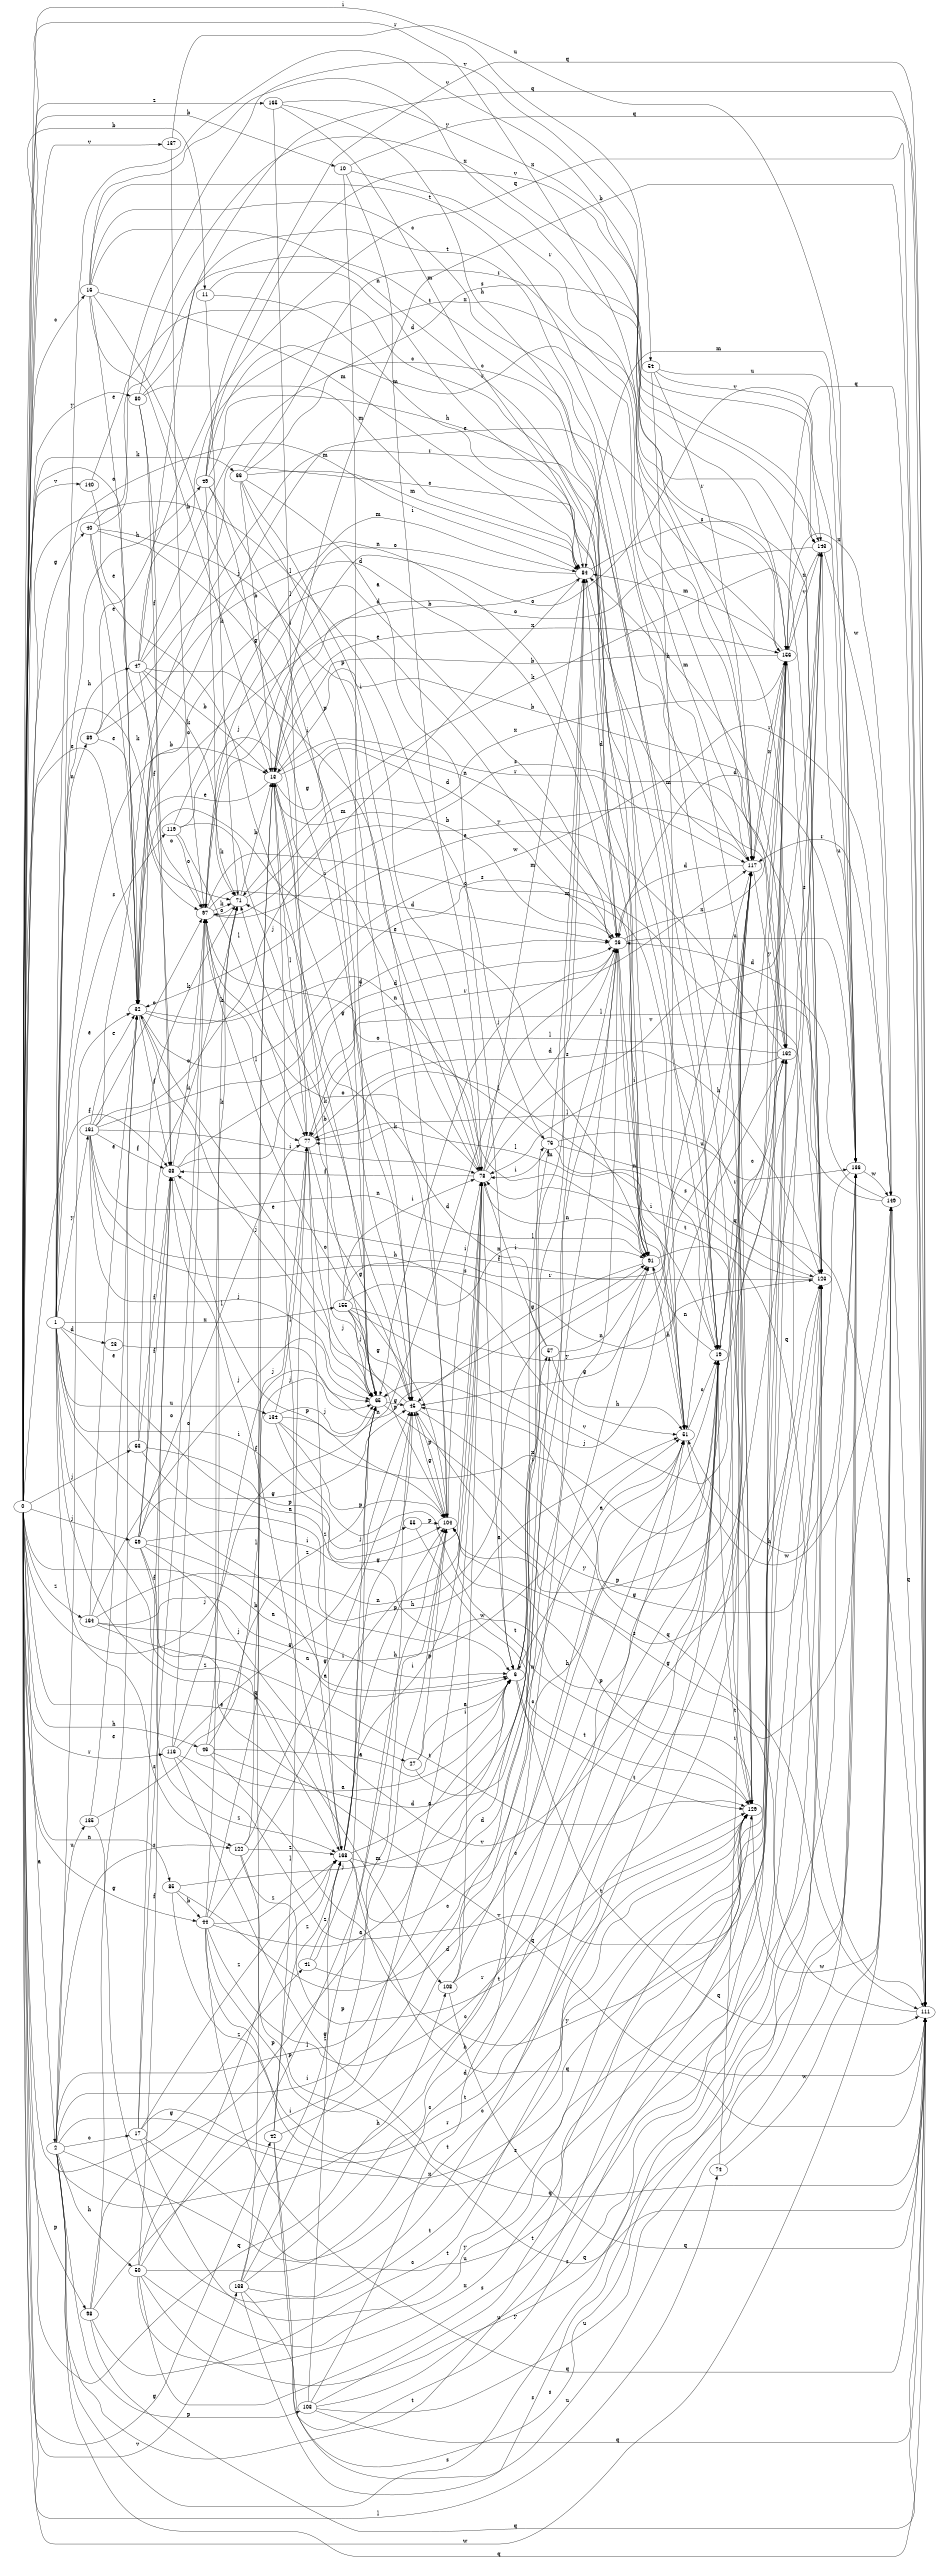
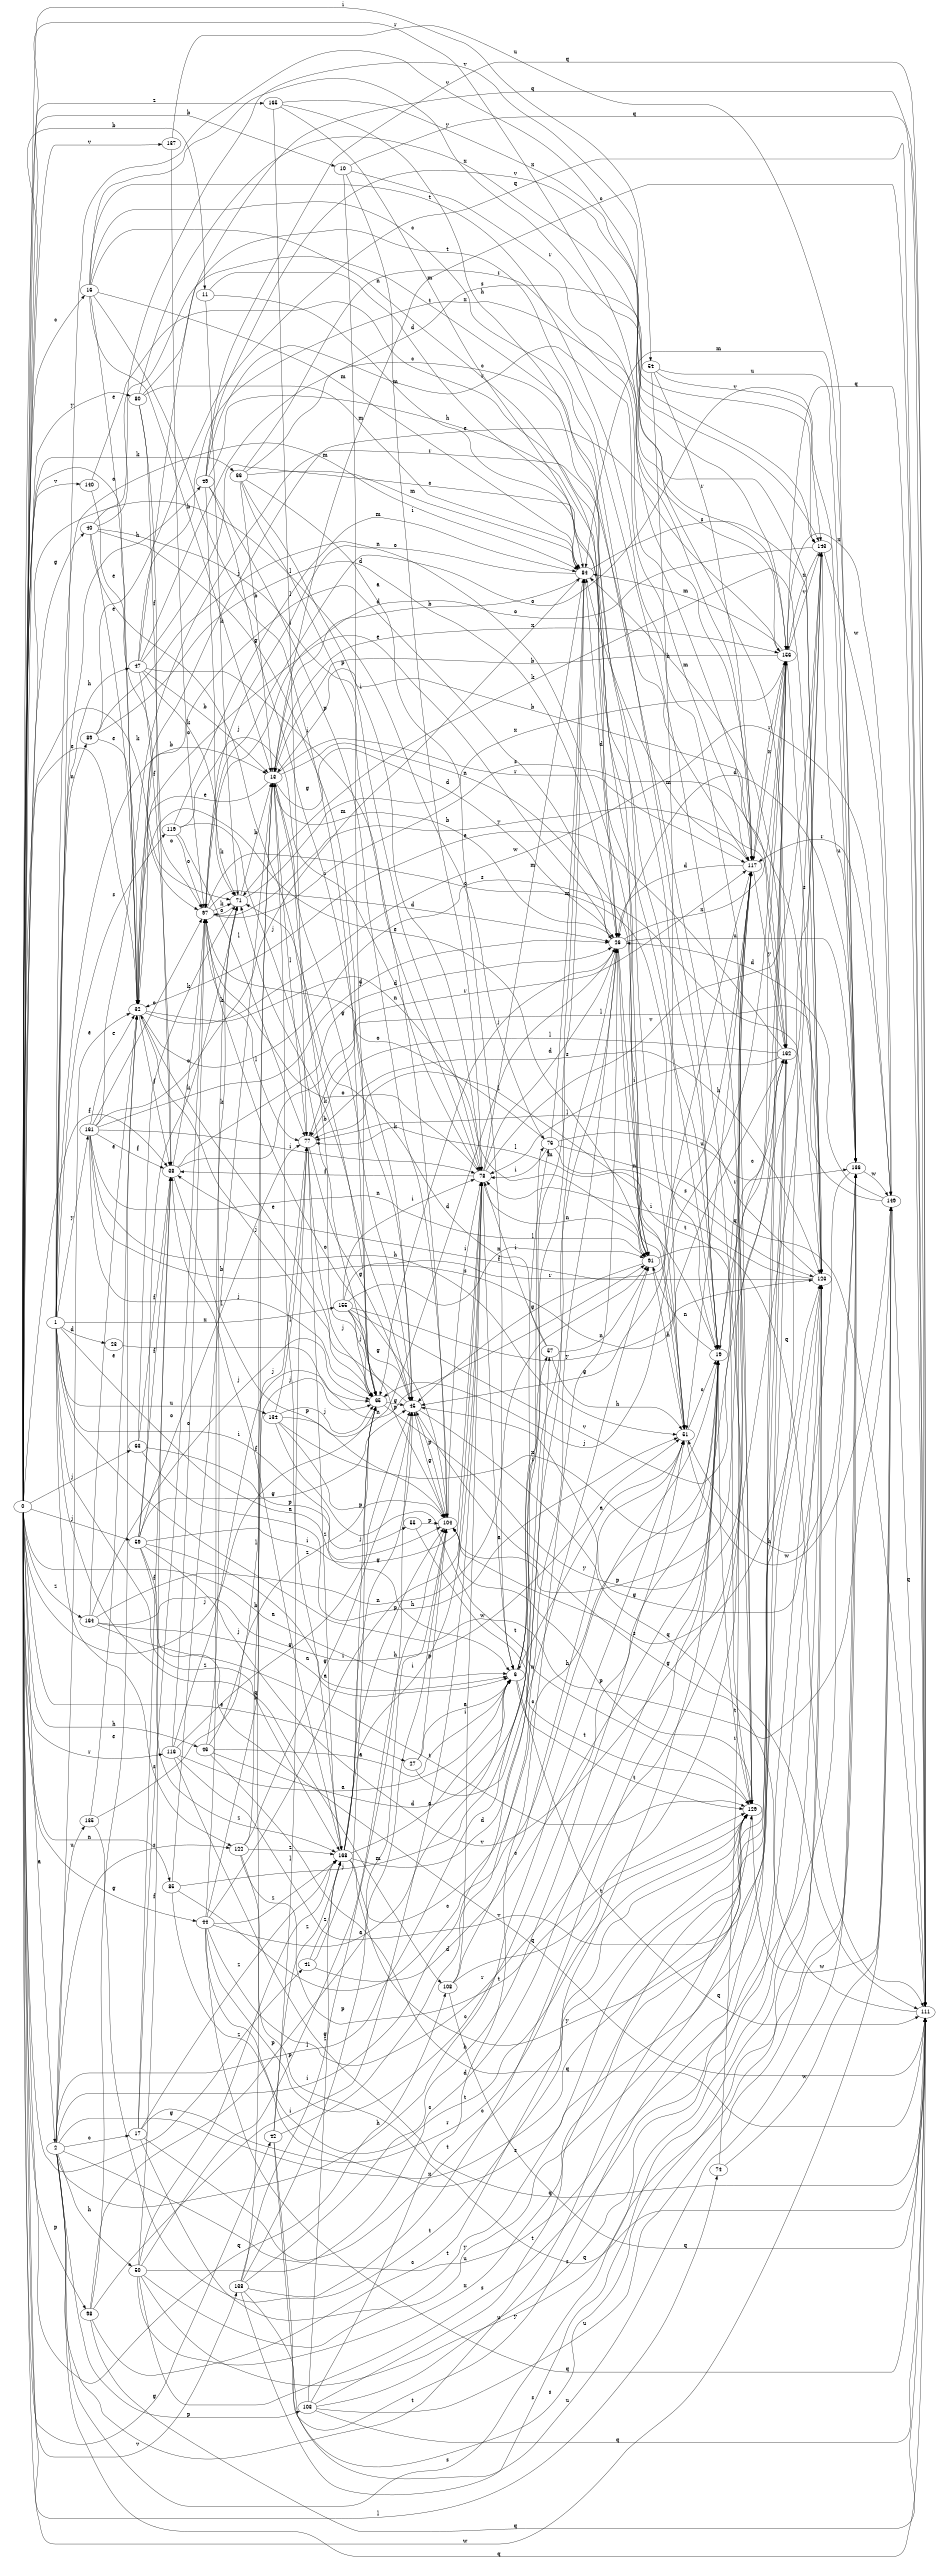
edge "111" -> "13": label "b" -> "c"
edge "85" -> "44": now "85" -> "13"
